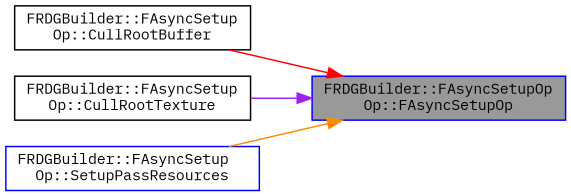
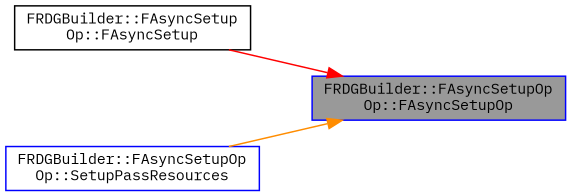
node "FRDGBuilder::FAsyncSetup Op::CullRootBuffer": label "FRDGBuilder::FAsyncSetup Op::CullRootBuffer" -> "FRDGBuilder::FAsyncSetup Op::FAsyncSetup"
node "FRDGBuilder::FAsyncSetup Op::CullRootTexture": removed
node "FRDGBuilder::FAsyncSetup Op::SetupPassResources": label "FRDGBuilder::FAsyncSetup Op::SetupPassResources" -> "FRDGBuilder::FAsyncSetupOp Op::SetupPassResources"
